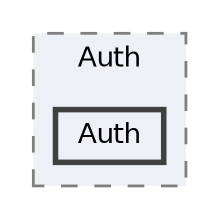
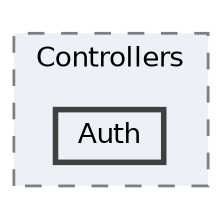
cluster "Auth": label "Auth" -> "Controllers"
